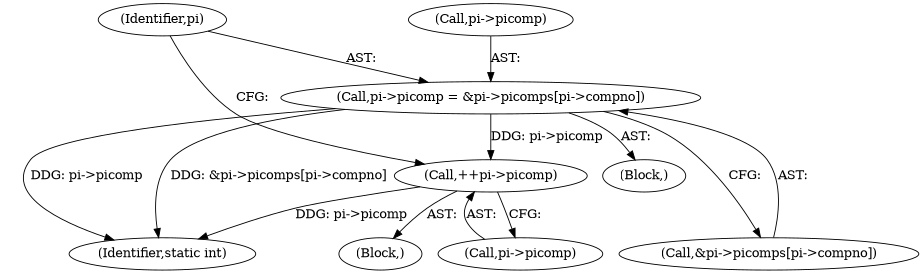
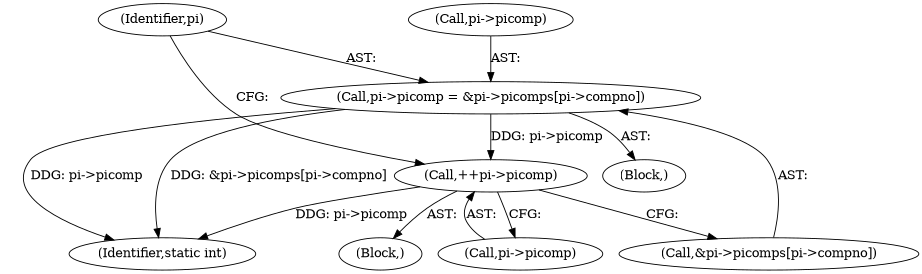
edge "(Call,pi->picomp = &pi->picomps[pi->compno])" -> "(Call,&pi->picomps[pi->compno])": now "(Call,++pi->picomp)" -> "(Call,&pi->picomps[pi->compno])"
